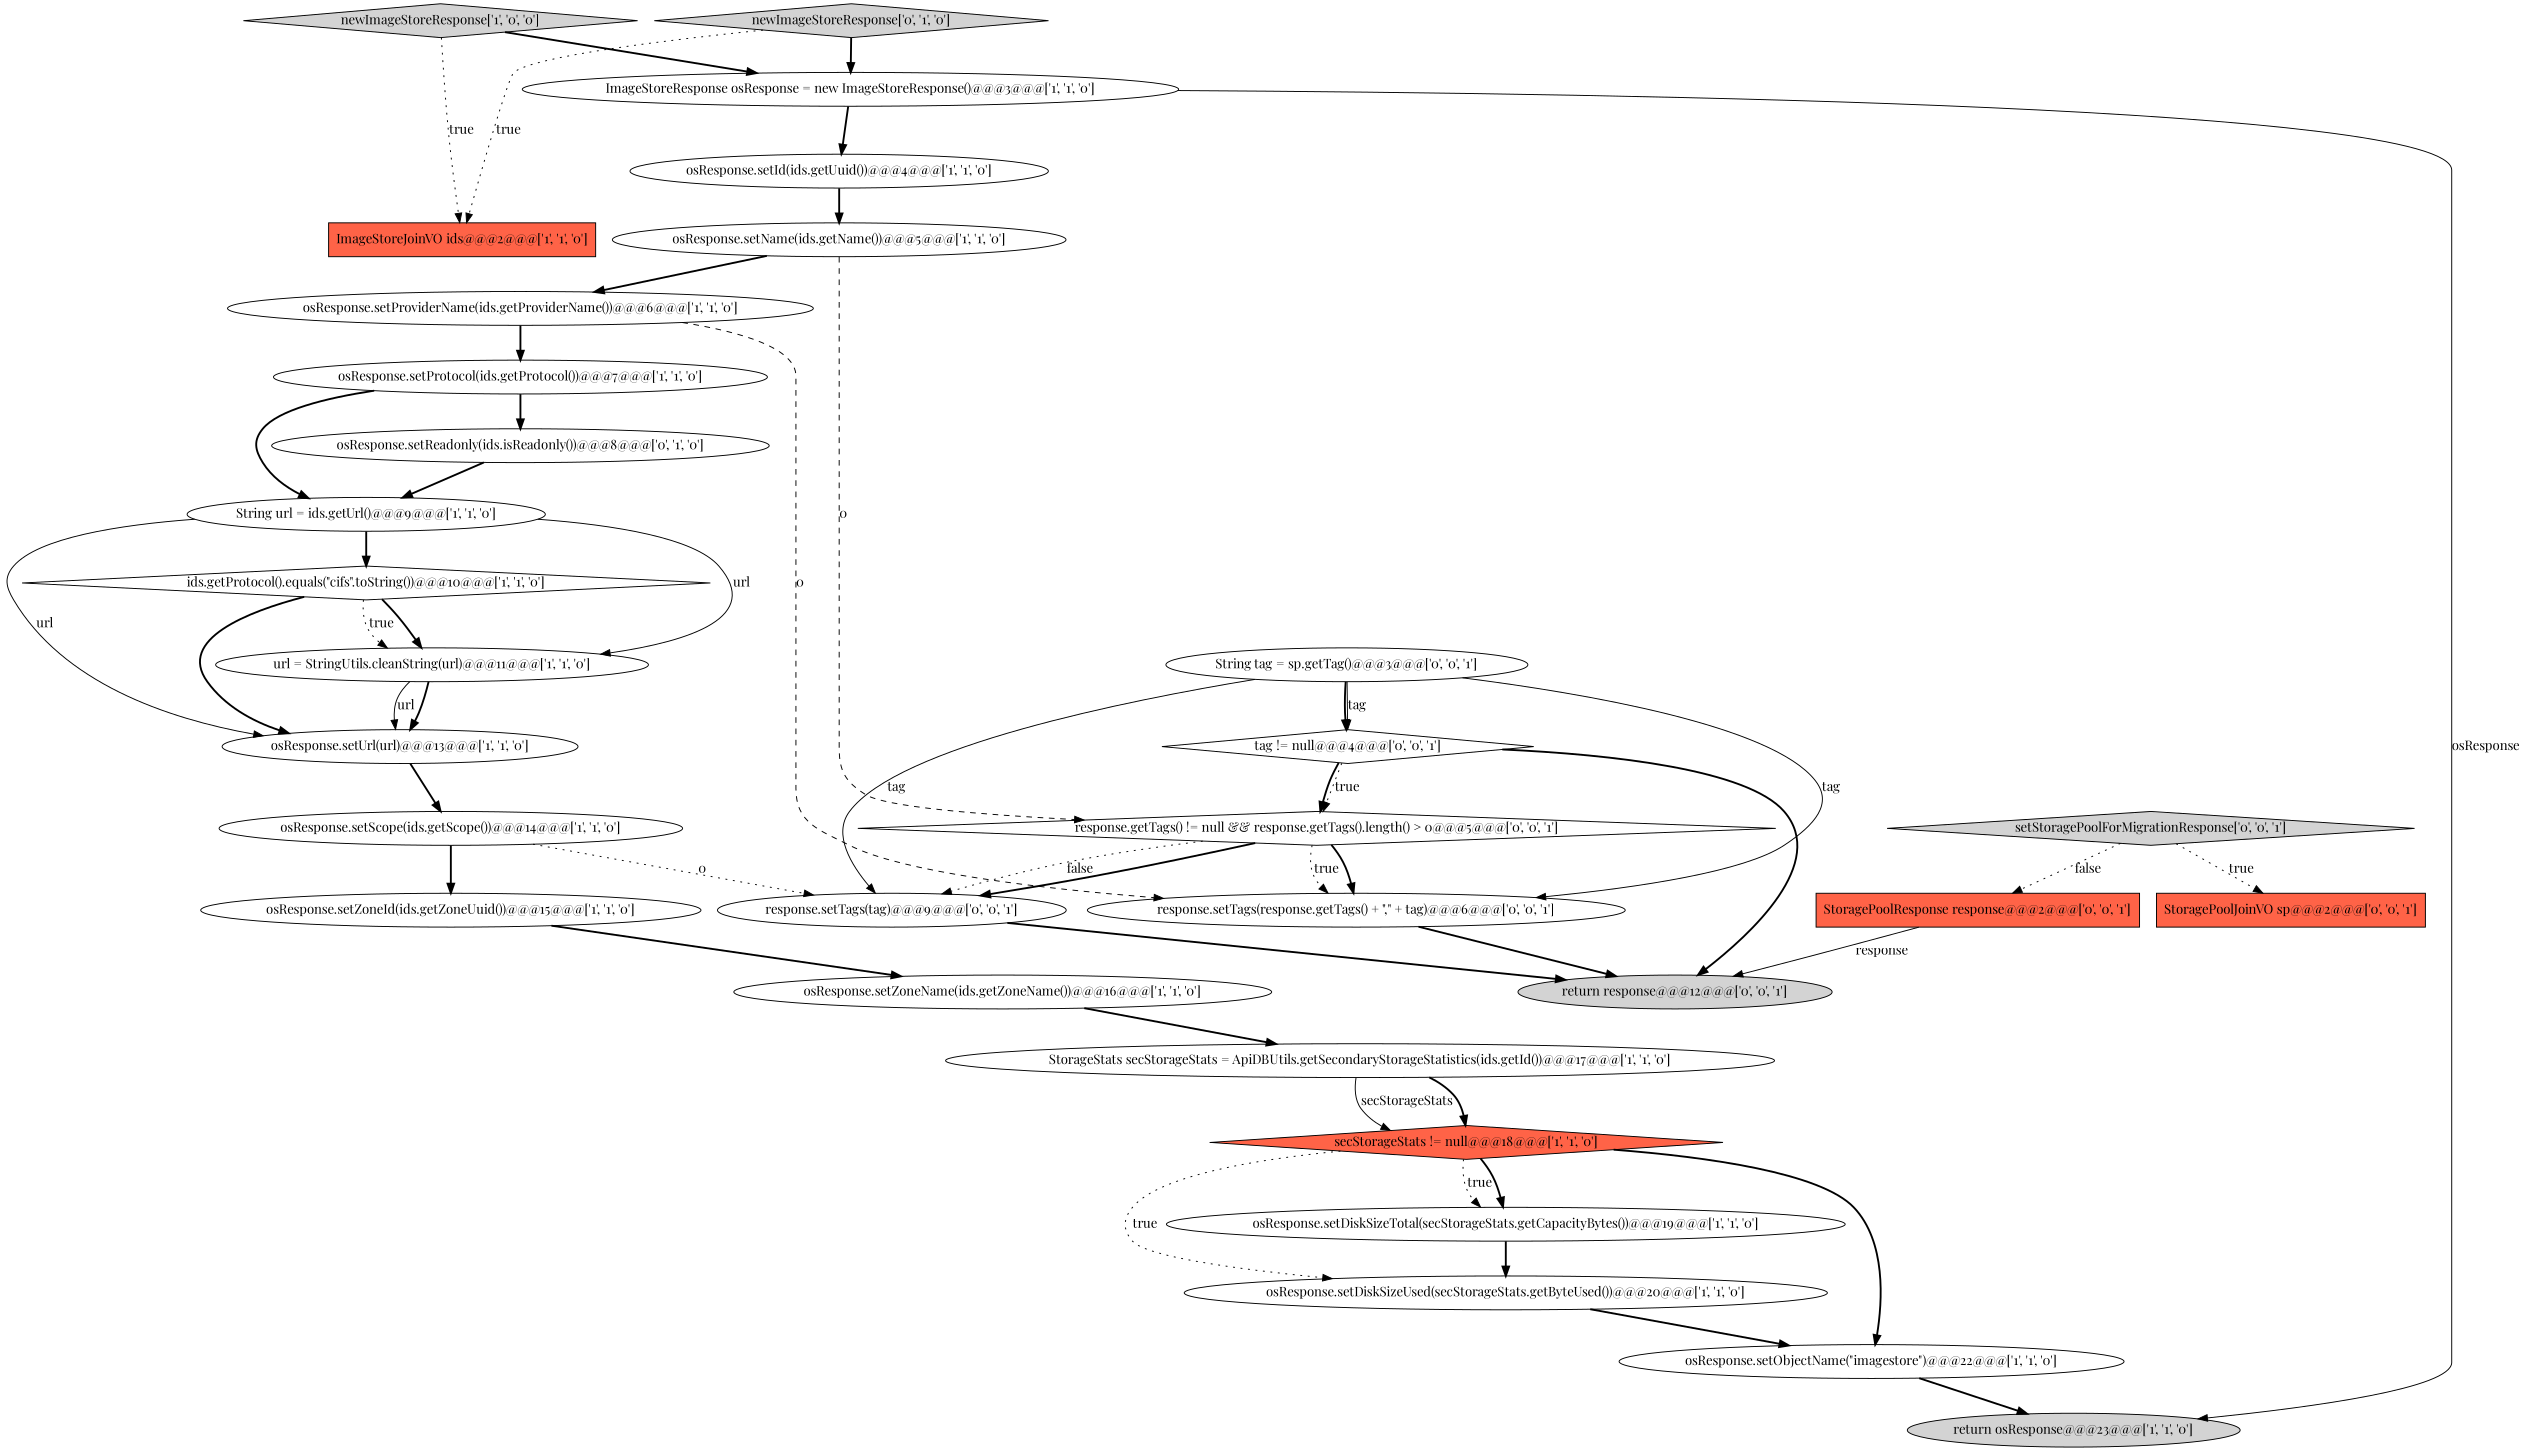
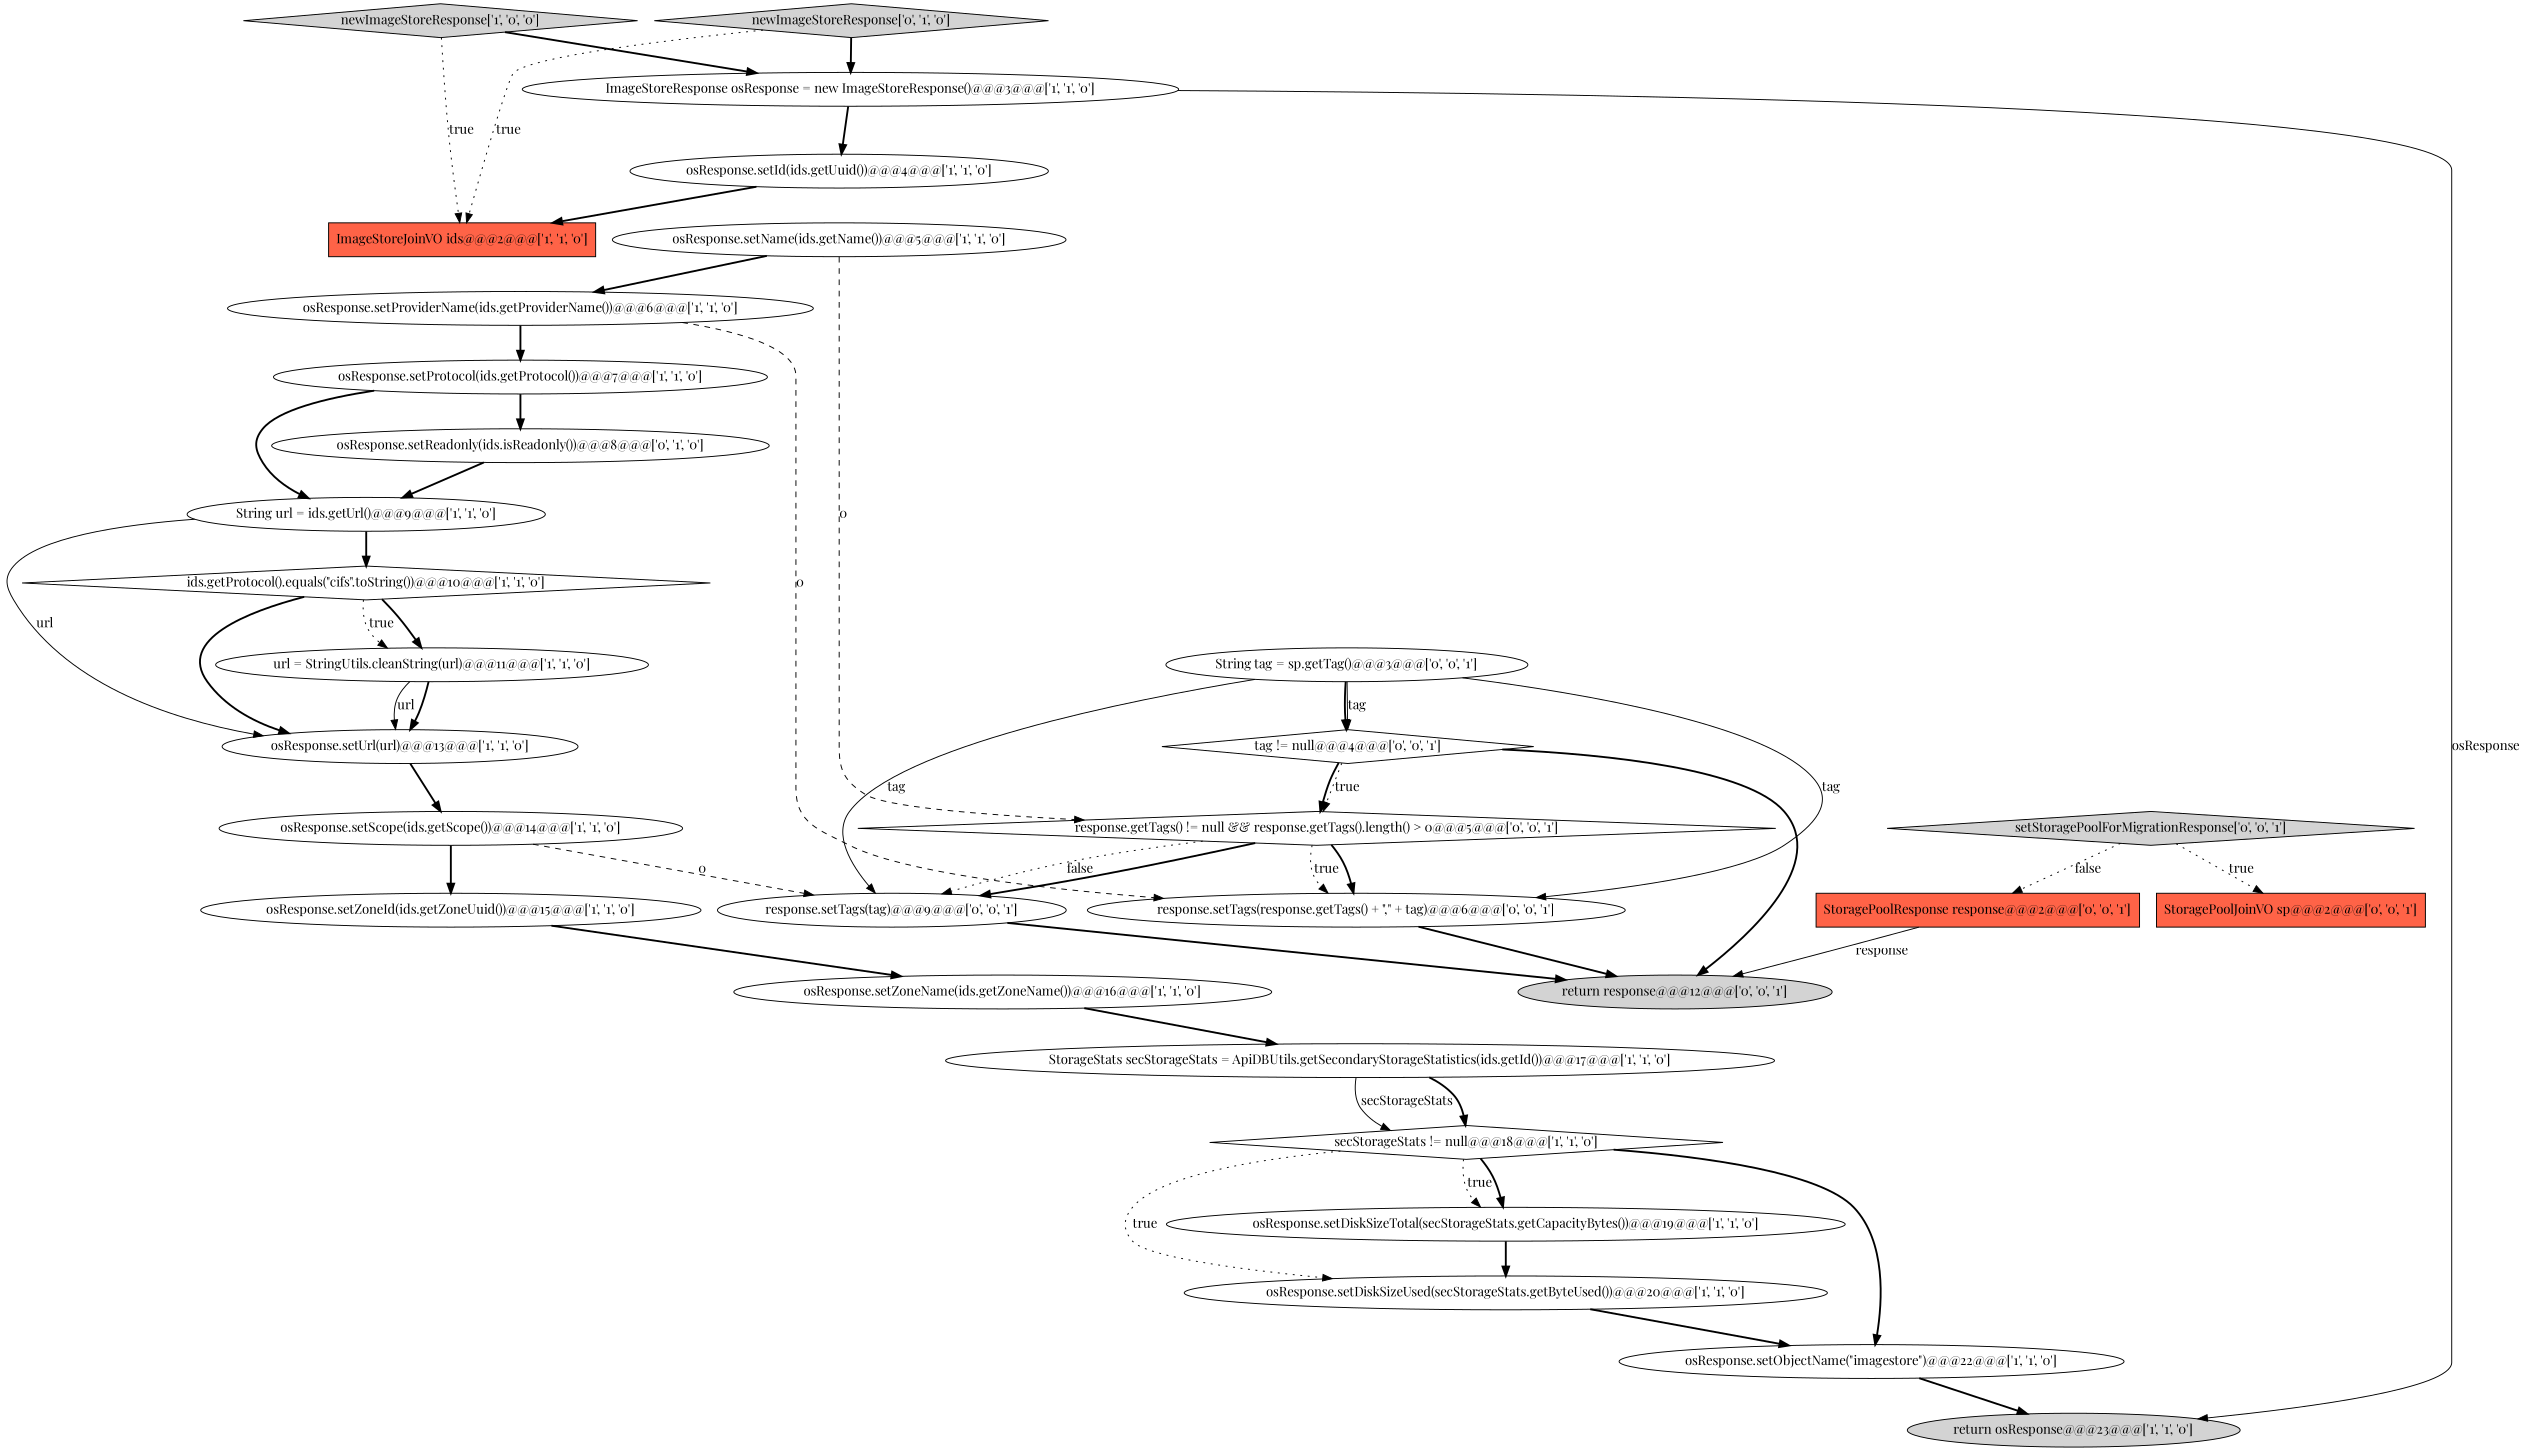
edge "osResponse.setId(ids.getUuid())@@@4@@@['1', '1', '0']" -> "osResponse.setName(ids.getName())@@@5@@@['1', '1', '0']": now "osResponse.setId(ids.getUuid())@@@4@@@['1', '1', '0']" -> "ImageStoreJoinVO ids@@@2@@@['1', '1', '0']"
edge "String url = ids.getUrl()@@@9@@@['1', '1', '0']" -> "url = StringUtils.cleanString(url)@@@11@@@['1', '1', '0']": removed, label "url"
edge "osResponse.setScope(ids.getScope())@@@14@@@['1', '1', '0']" -> "response.setTags(tag)@@@9@@@['0', '0', '1']": style dotted -> dashed
node "secStorageStats != null@@@18@@@['1', '1', '0']": fillcolor tomato -> white
